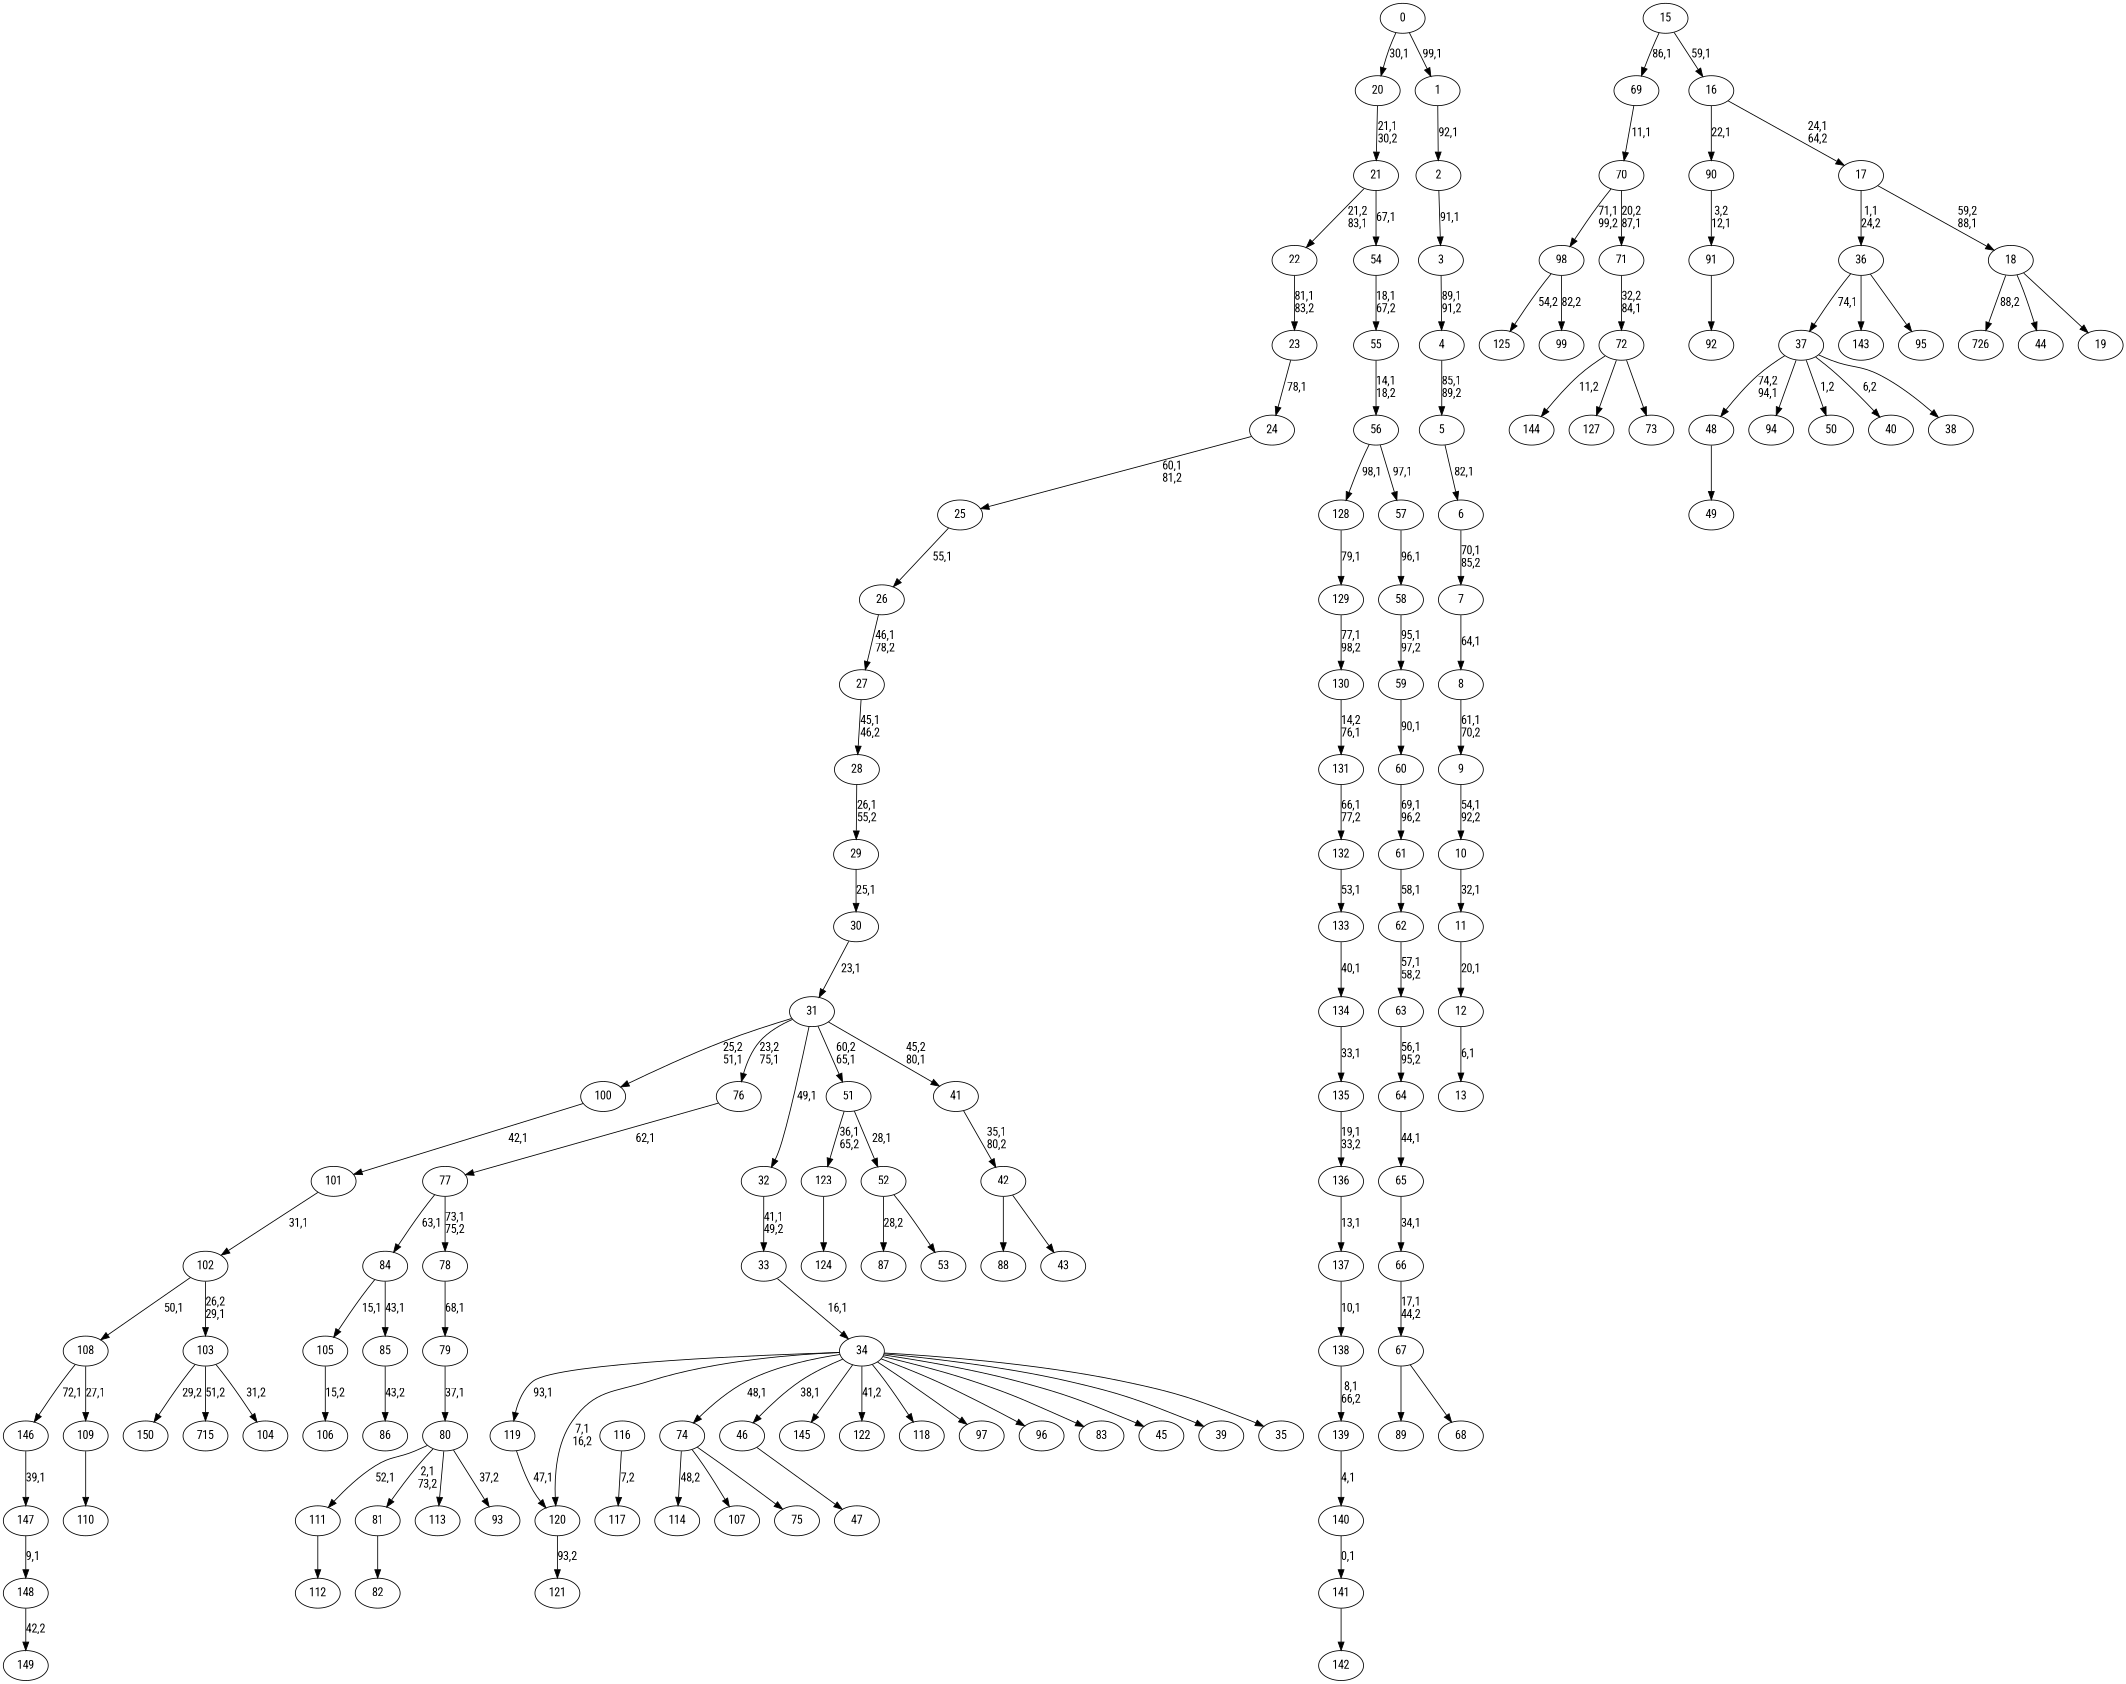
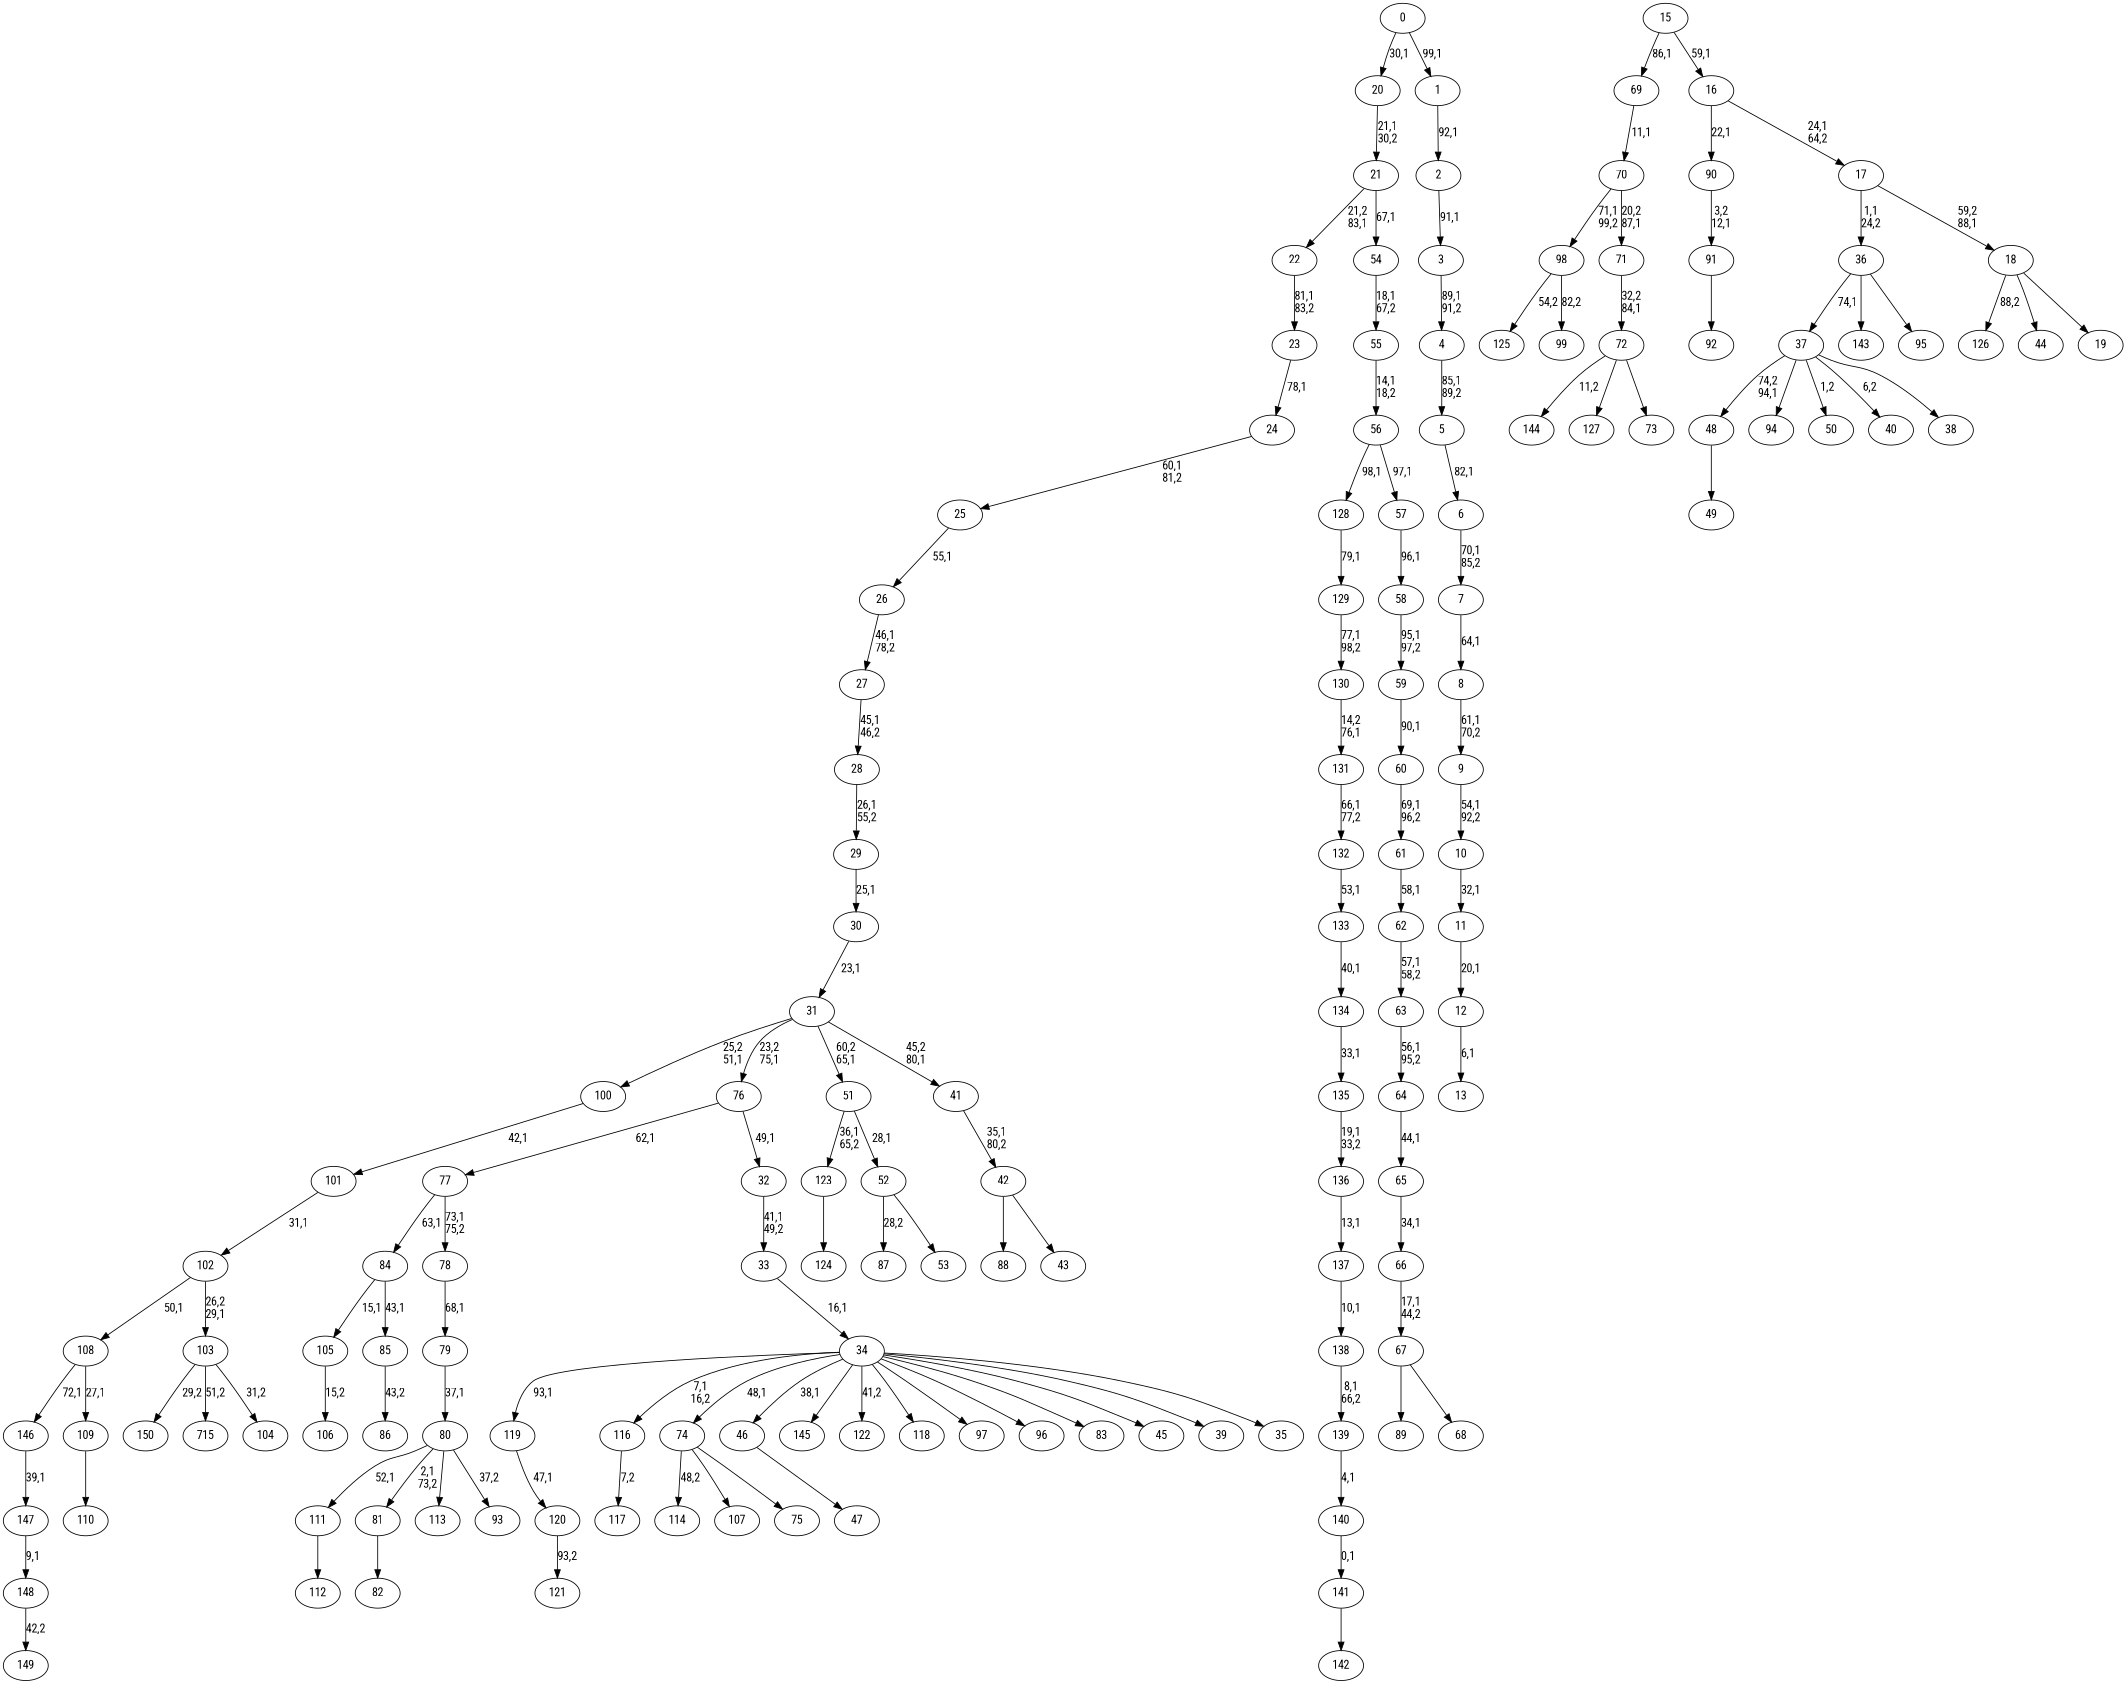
node "726": label "726" -> "126"
edge "31" -> "32": now "76" -> "32"
edge "34" -> "120": now "34" -> "116"
